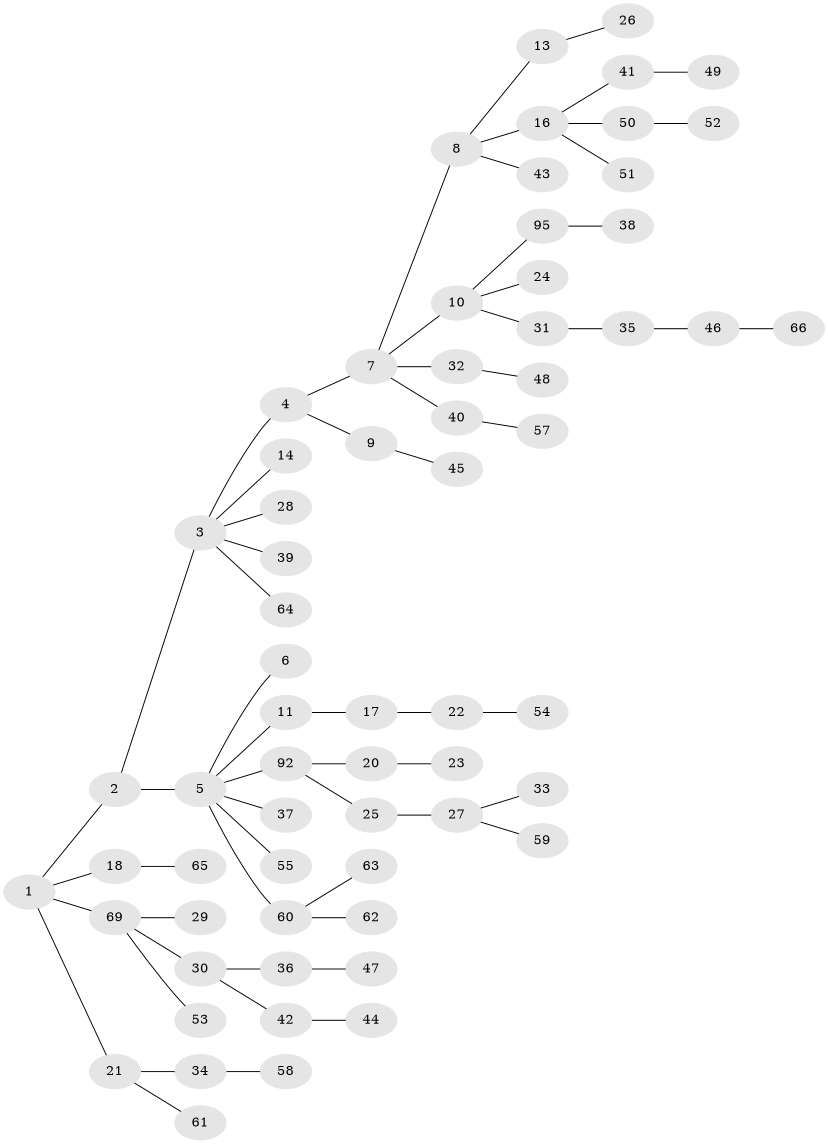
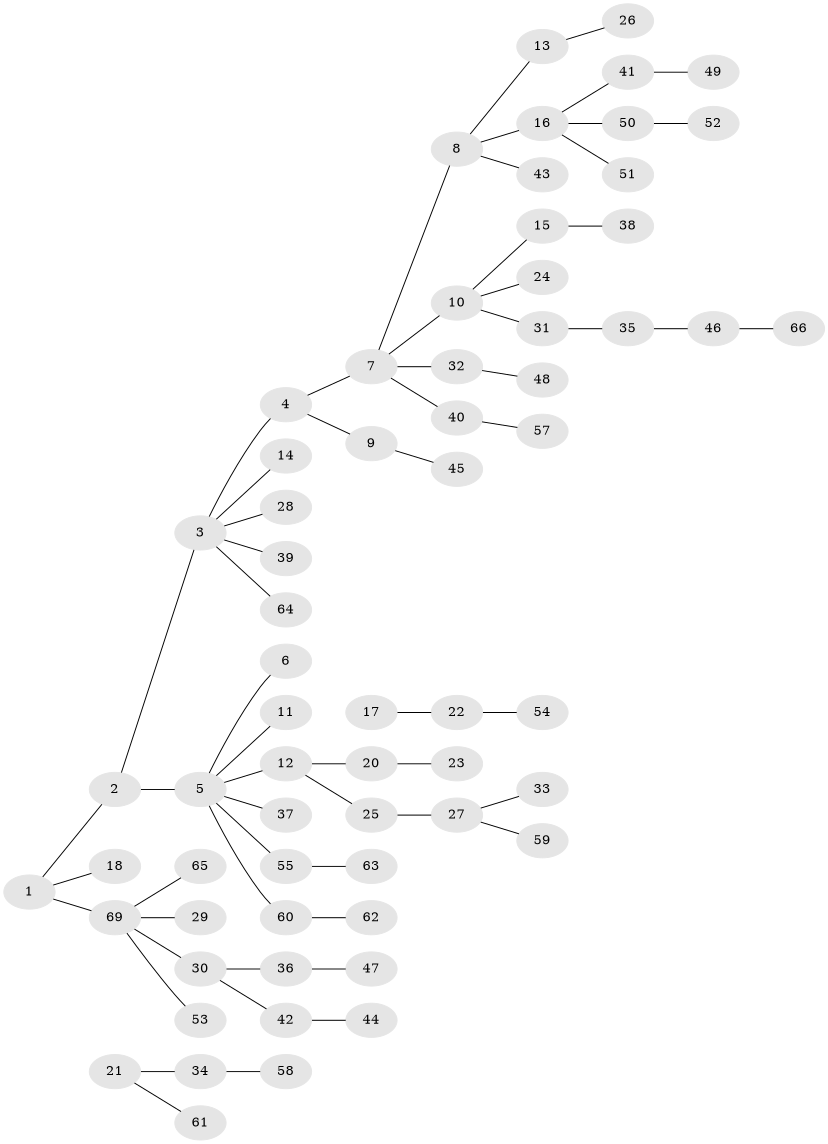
node "95": label "95" -> "15"
edge "11" -- "17": removed
node "92": label "92" -> "12"
edge "18" -- "65": now "69" -- "65"
edge "63" -- "60": now "63" -- "55"
edge "1" -- "21": removed
